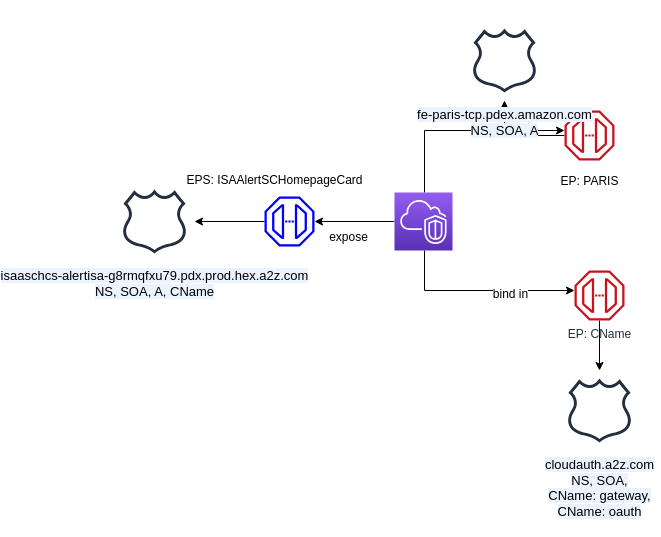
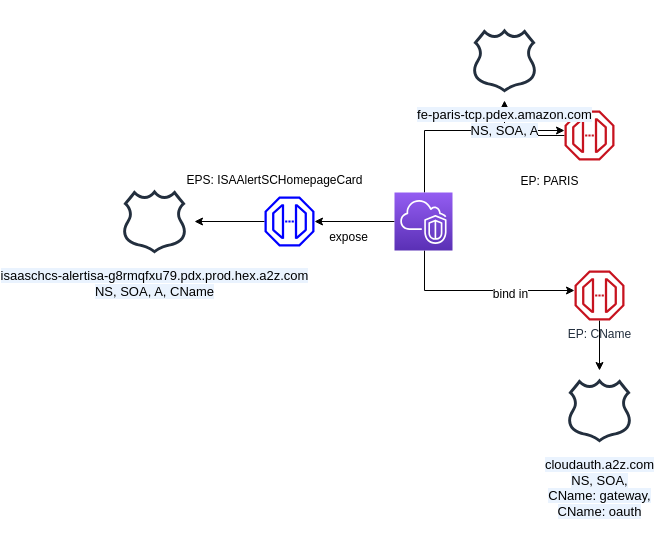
node "EP: PARIS": moved (590, 181) -> (550, 181)
